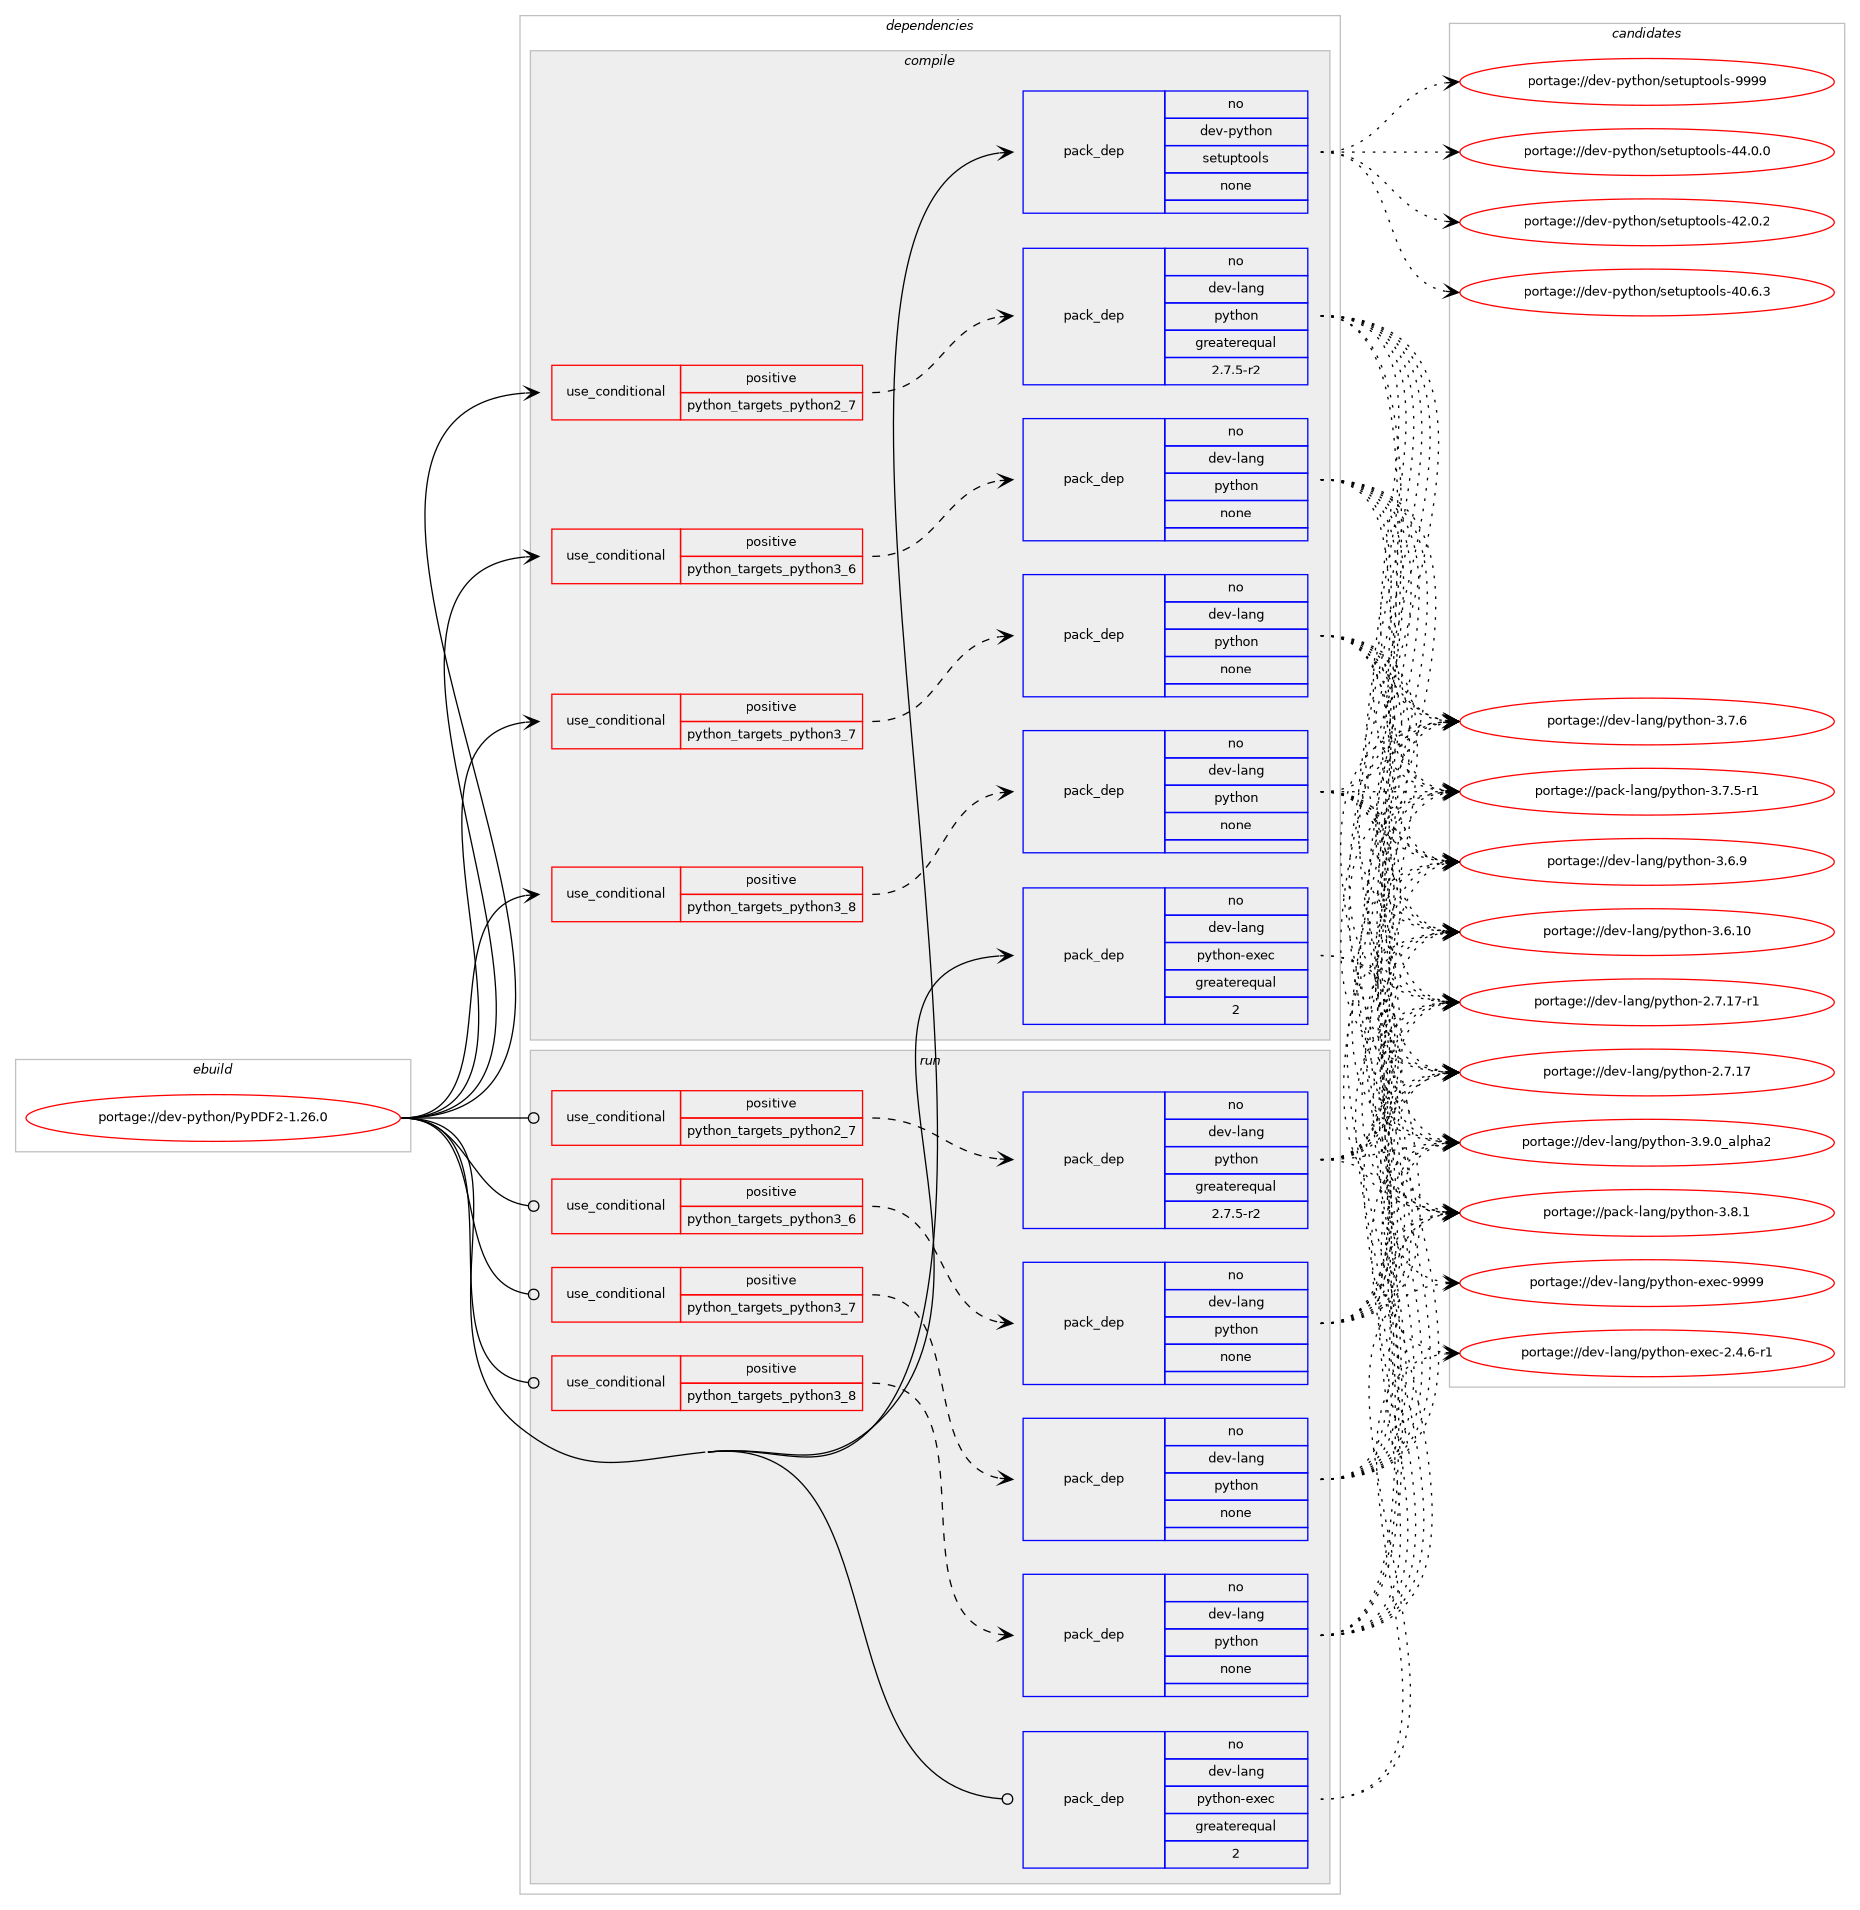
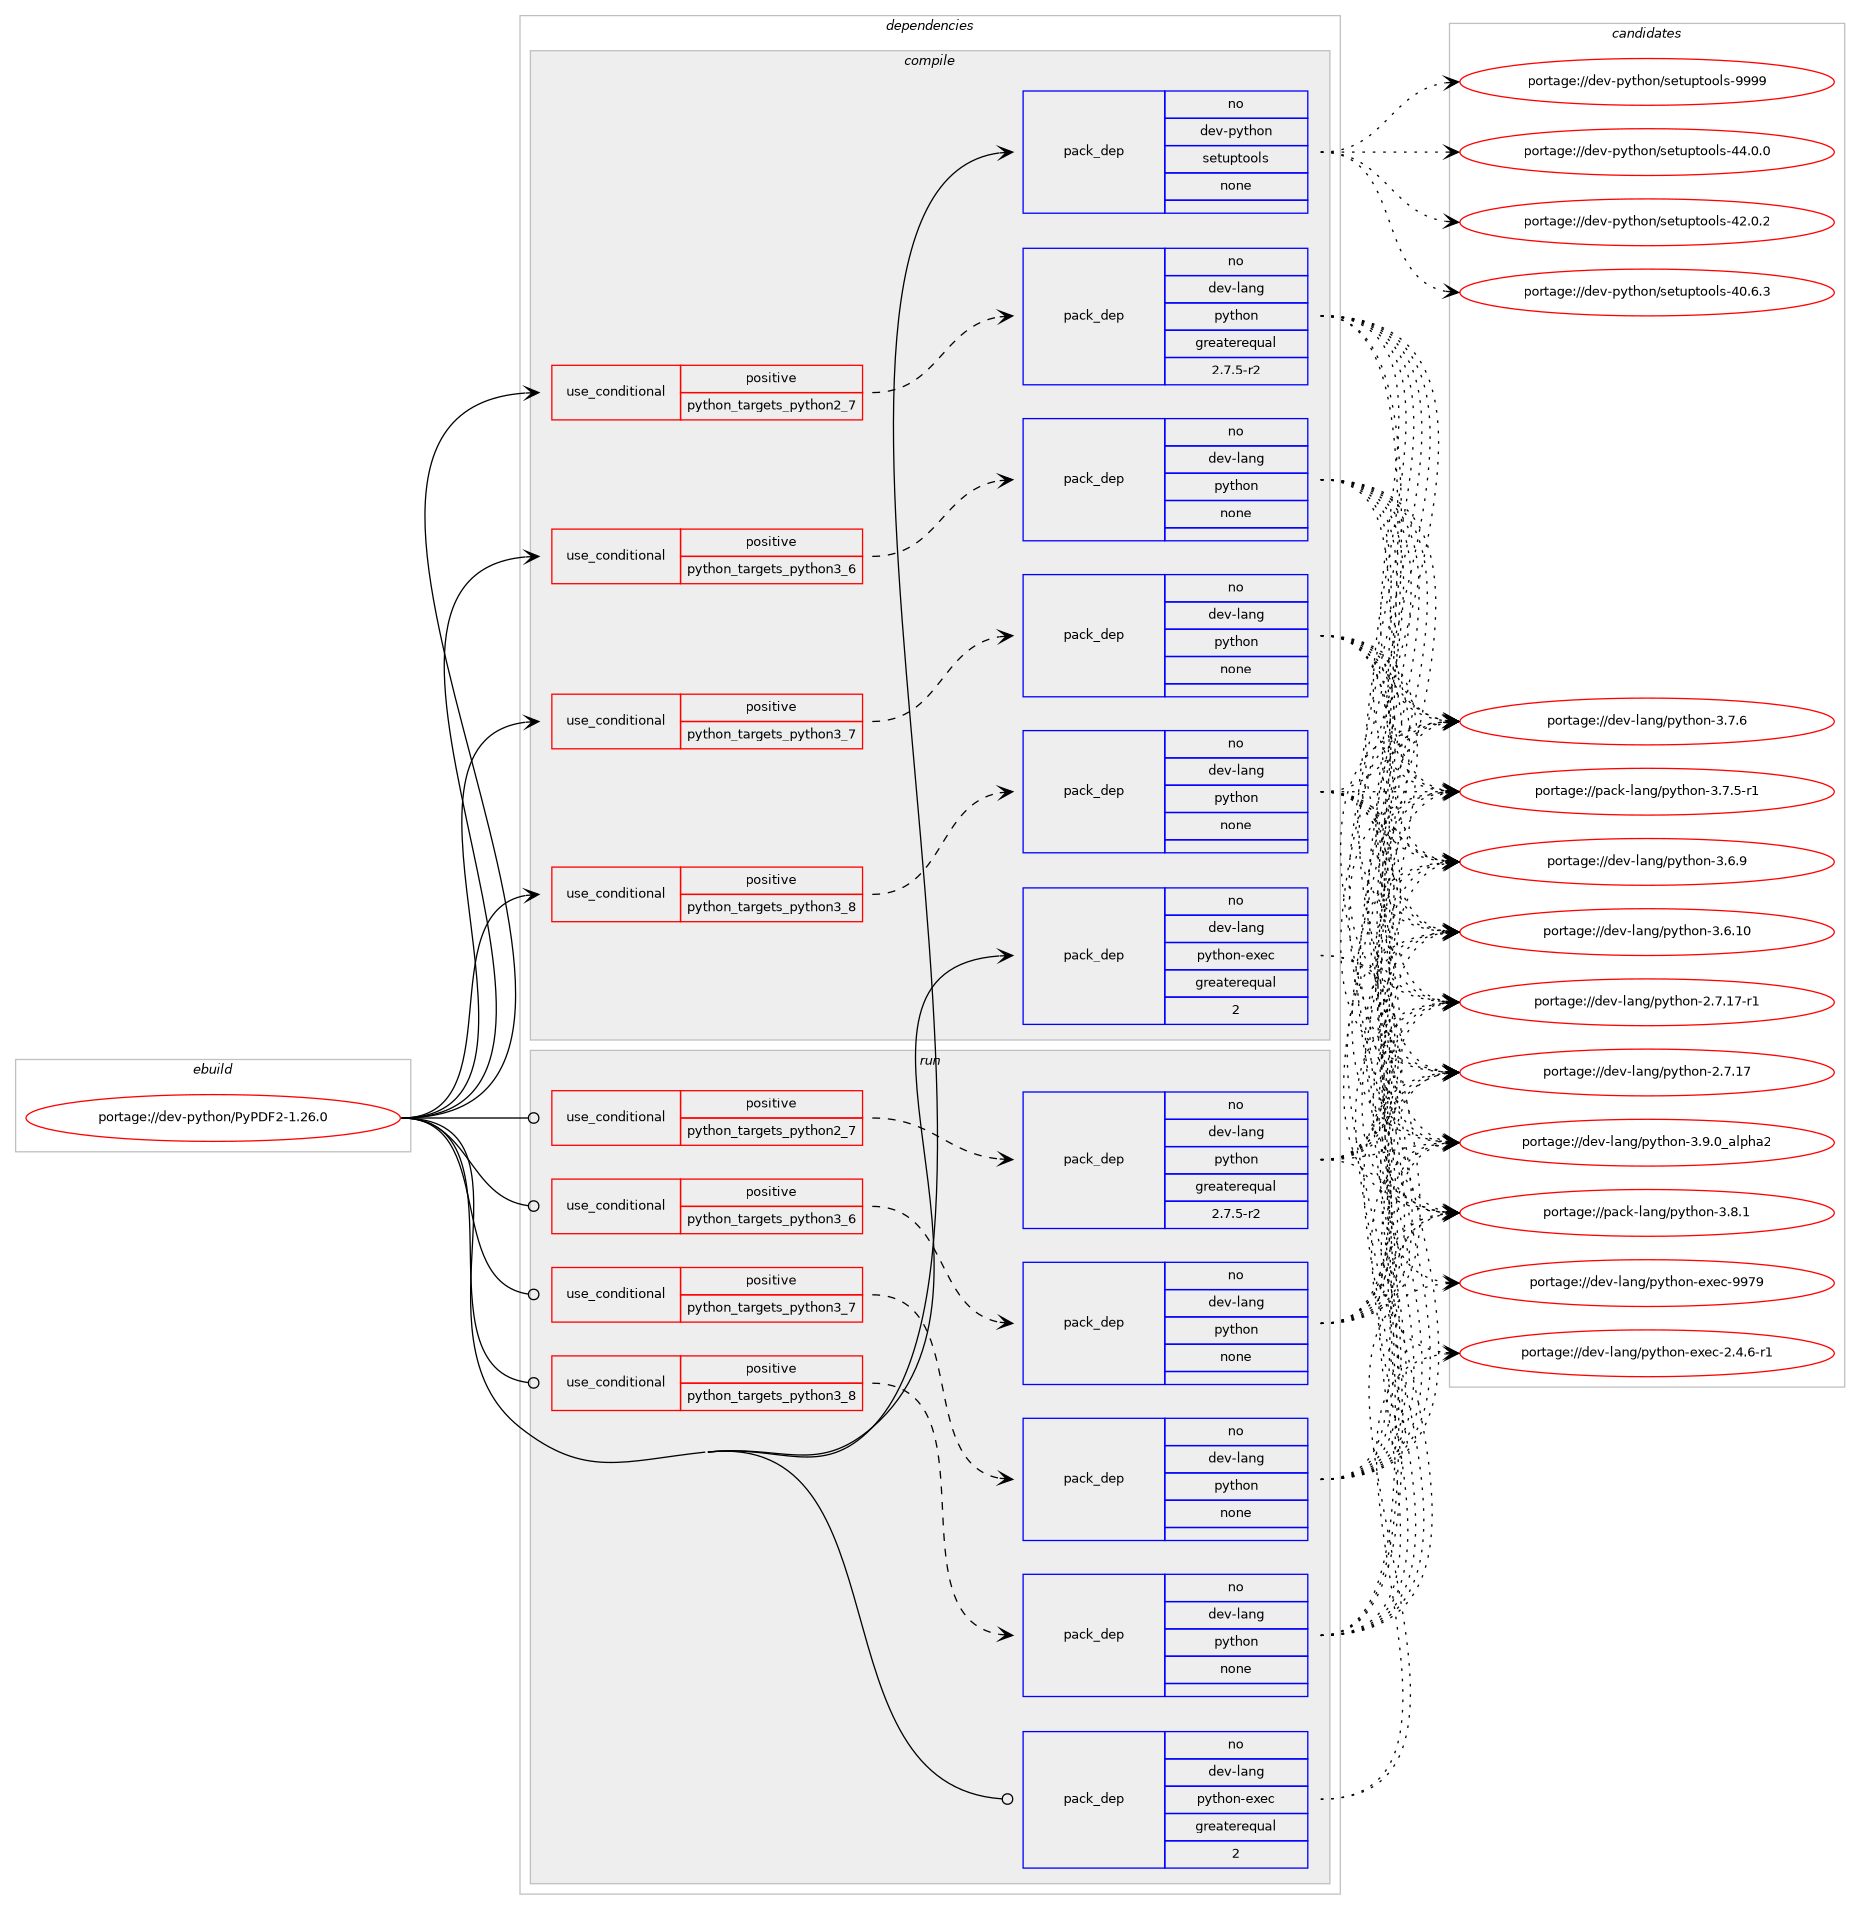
node "portage://dev-lang/python-exec-9999": label "portage://dev-lang/python-exec-9999" -> "portage://dev-lang/python-exec-9979"
